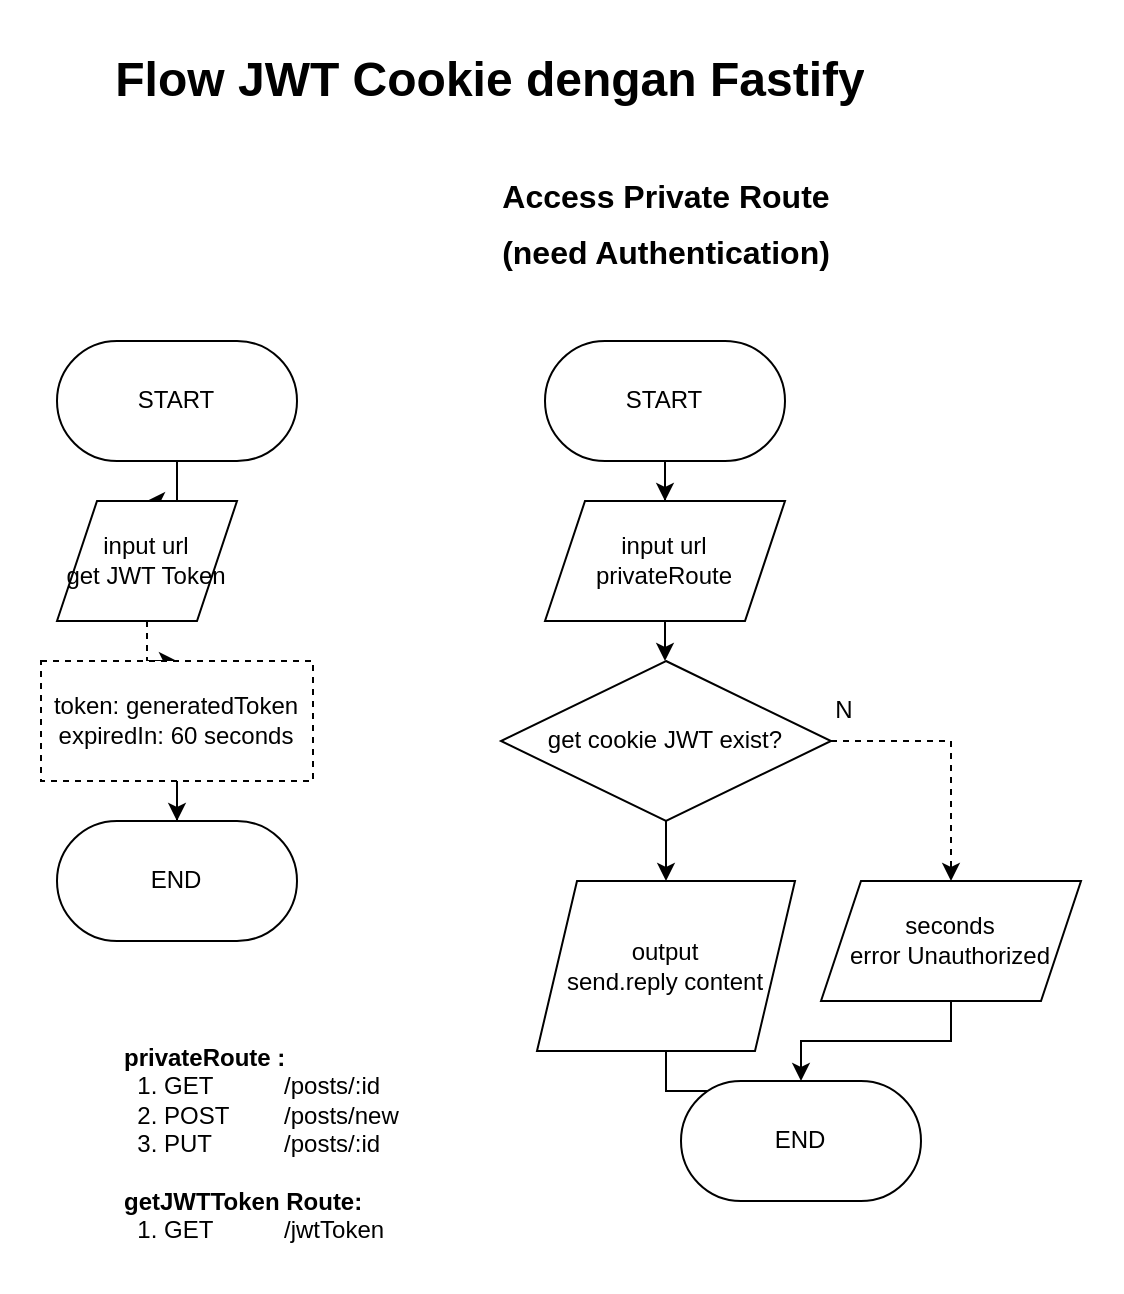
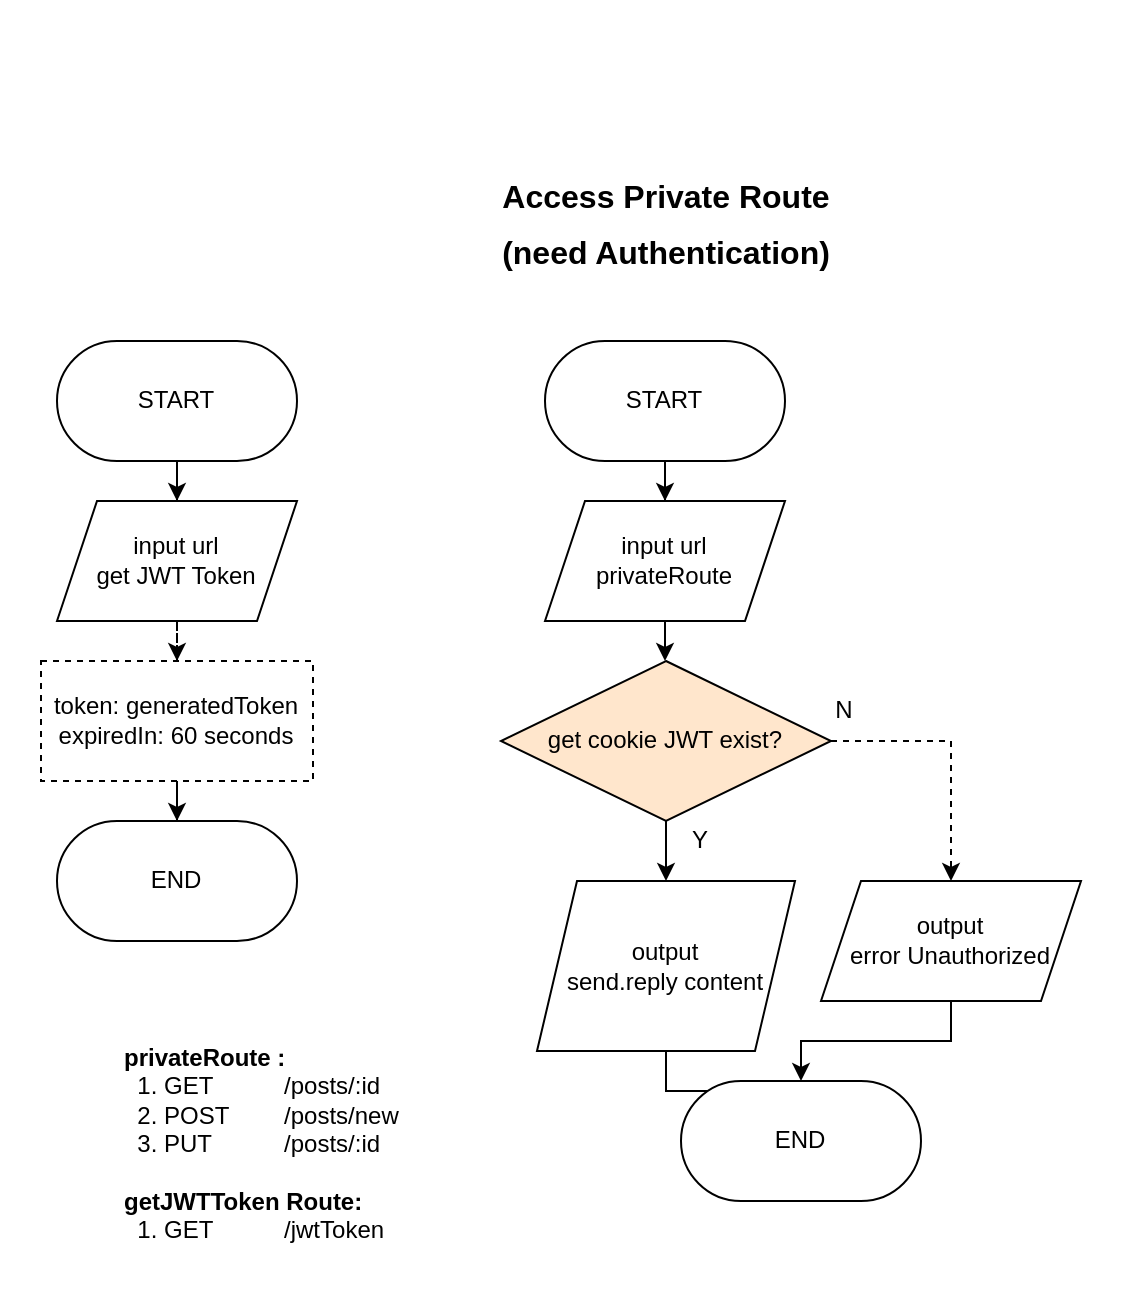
node "Flow JWT Cookie dengan Fastify": removed
node "input url get JWT Token": size 180x120 -> 240x120
node "get cookie JWT exist?": fillcolor #ffffff -> #ffe6cc
node "Y": added
node "seconds error Unauthorized": label "seconds error Unauthorized" -> "output error Unauthorized"
